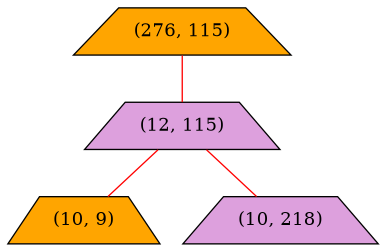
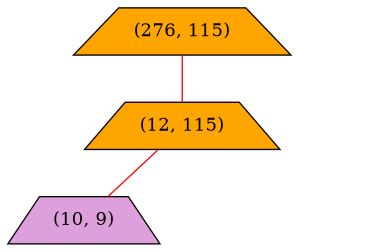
node "(12, 115)": fillcolor plum -> orange
node "(10, 9)": fillcolor orange -> plum
node "(10, 218)": removed
